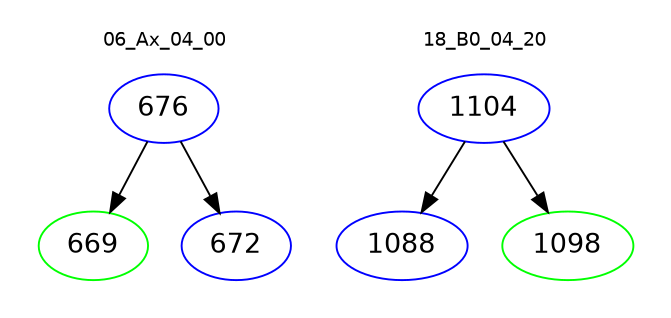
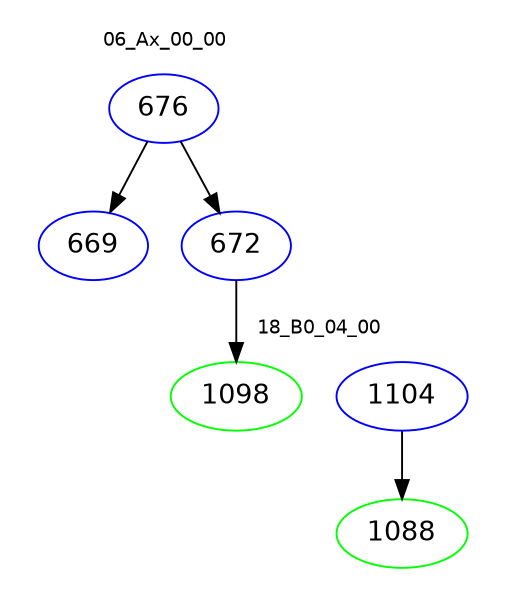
cluster "06_Ax_04_00": label "06_Ax_04_00" -> "06_Ax_00_00"
cluster "18_B0_04_20": label "18_B0_04_20" -> "18_B0_04_00"
edge "1104" -> "1098": now "672" -> "1098"
node "669": color green -> blue
node "1088": color blue -> green
